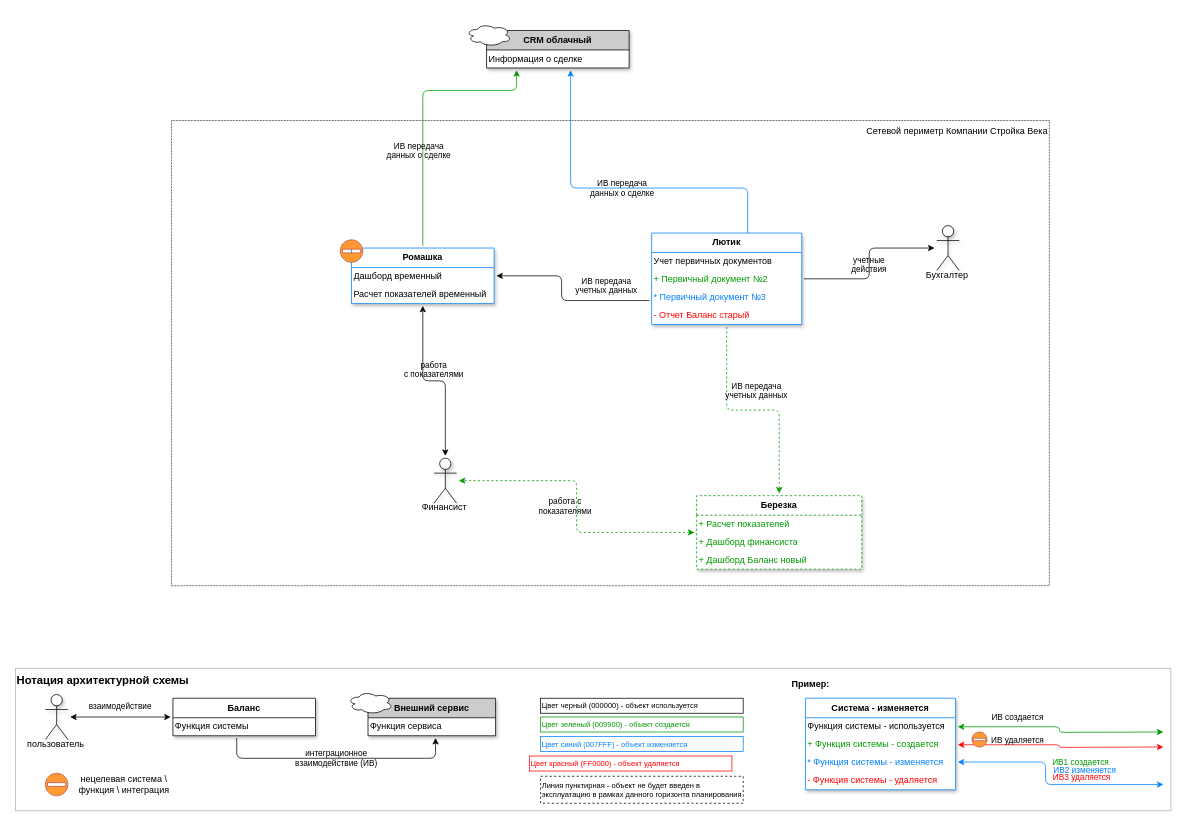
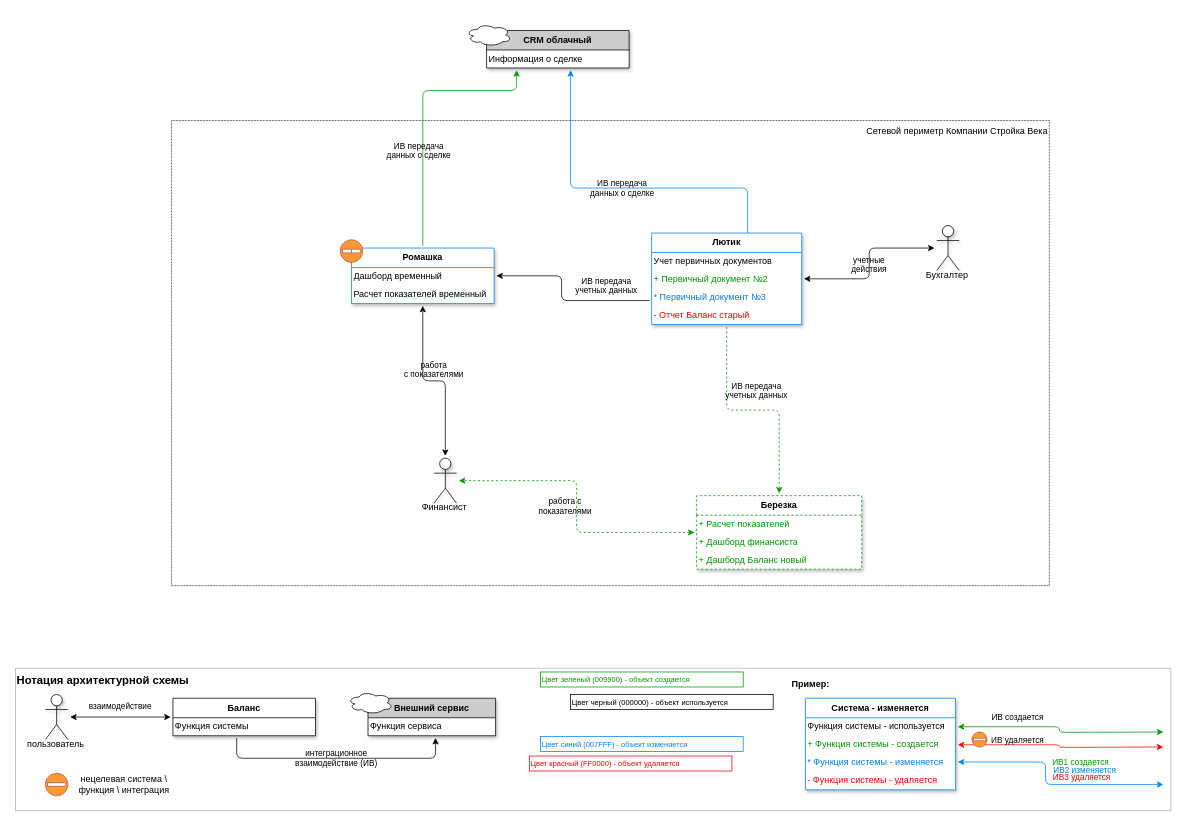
edge "Лютик" -> "Бухгалтер": arrowhead none -> classic
node "Цвет черный (000000) - объект используется": moved (642, 705) -> (672, 702)
node "Цвет зеленый (009900) - объект создается": moved (642, 724) -> (642, 679)
node "Линия пунктирная - объект не будет введен в эксплуатацию в рамках данного горизонта планирования": removed
